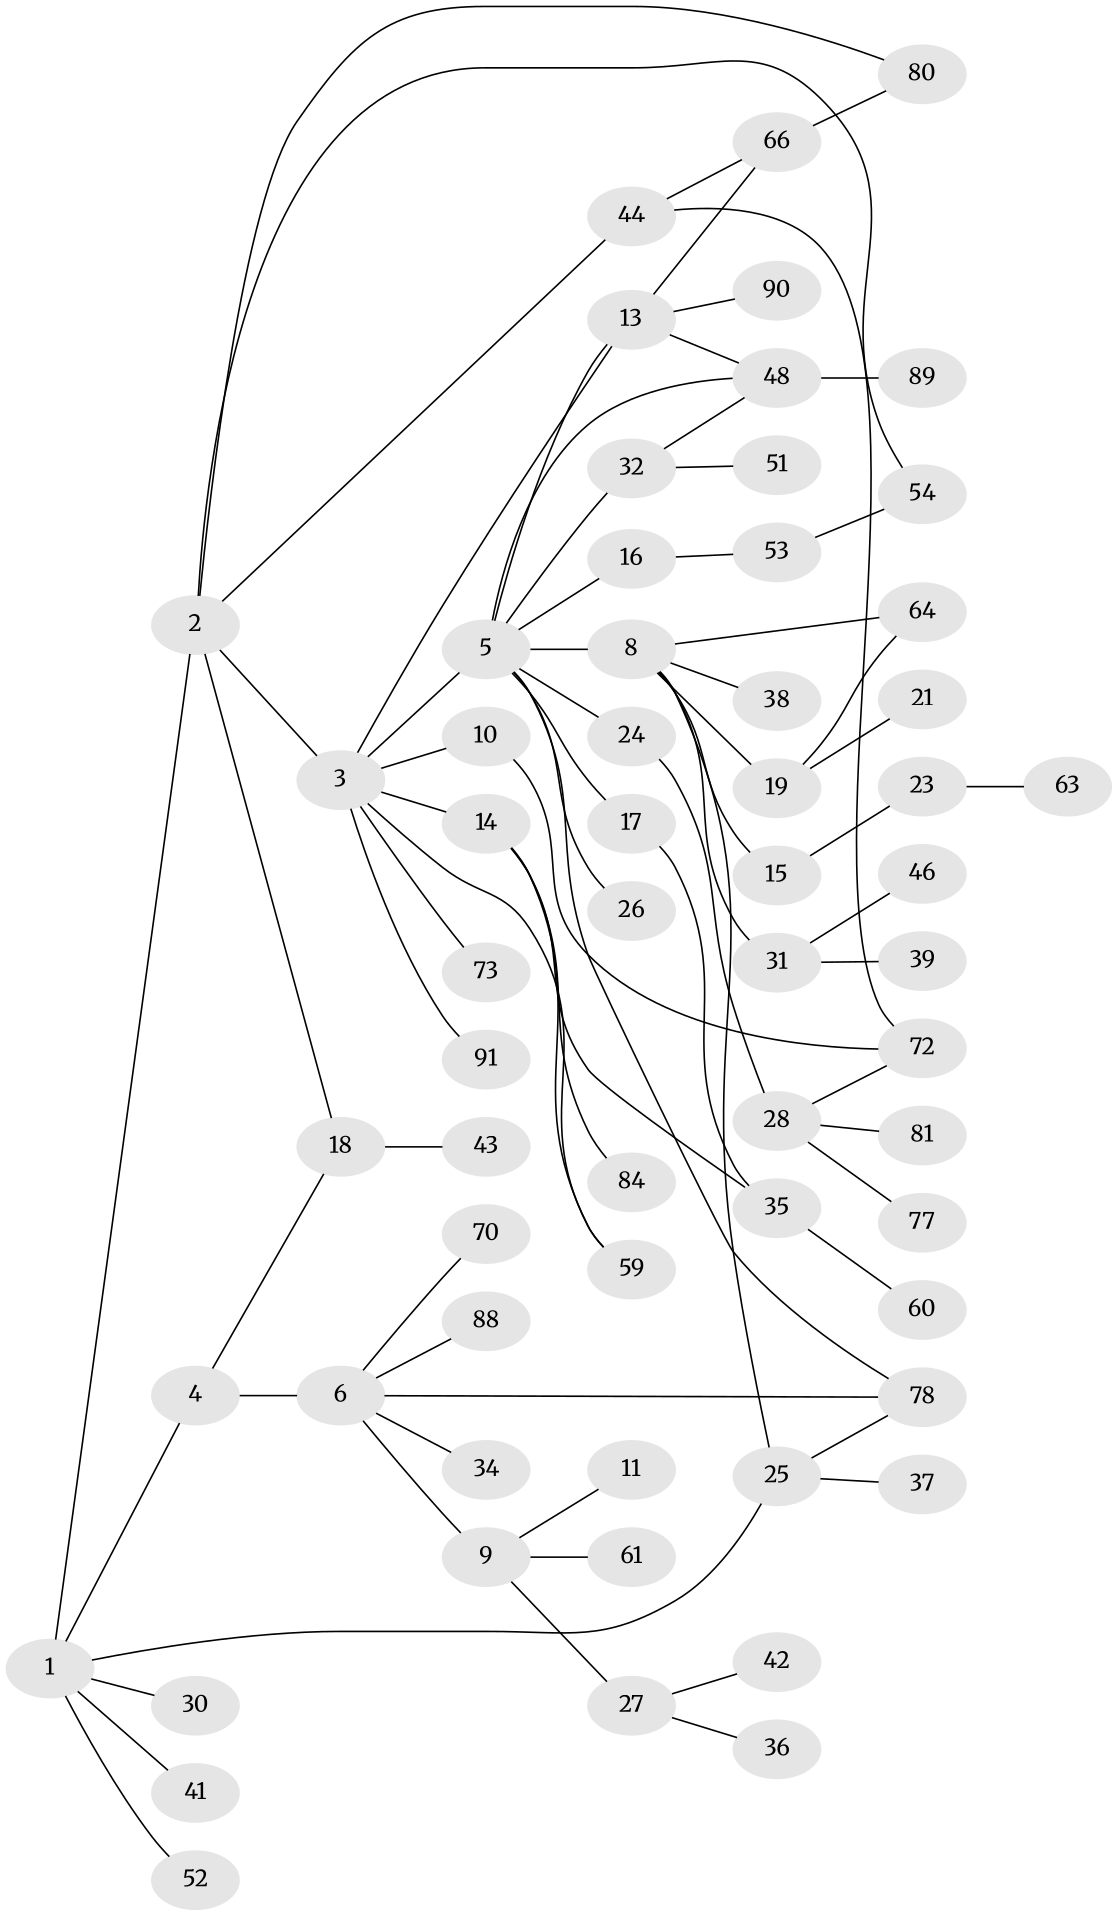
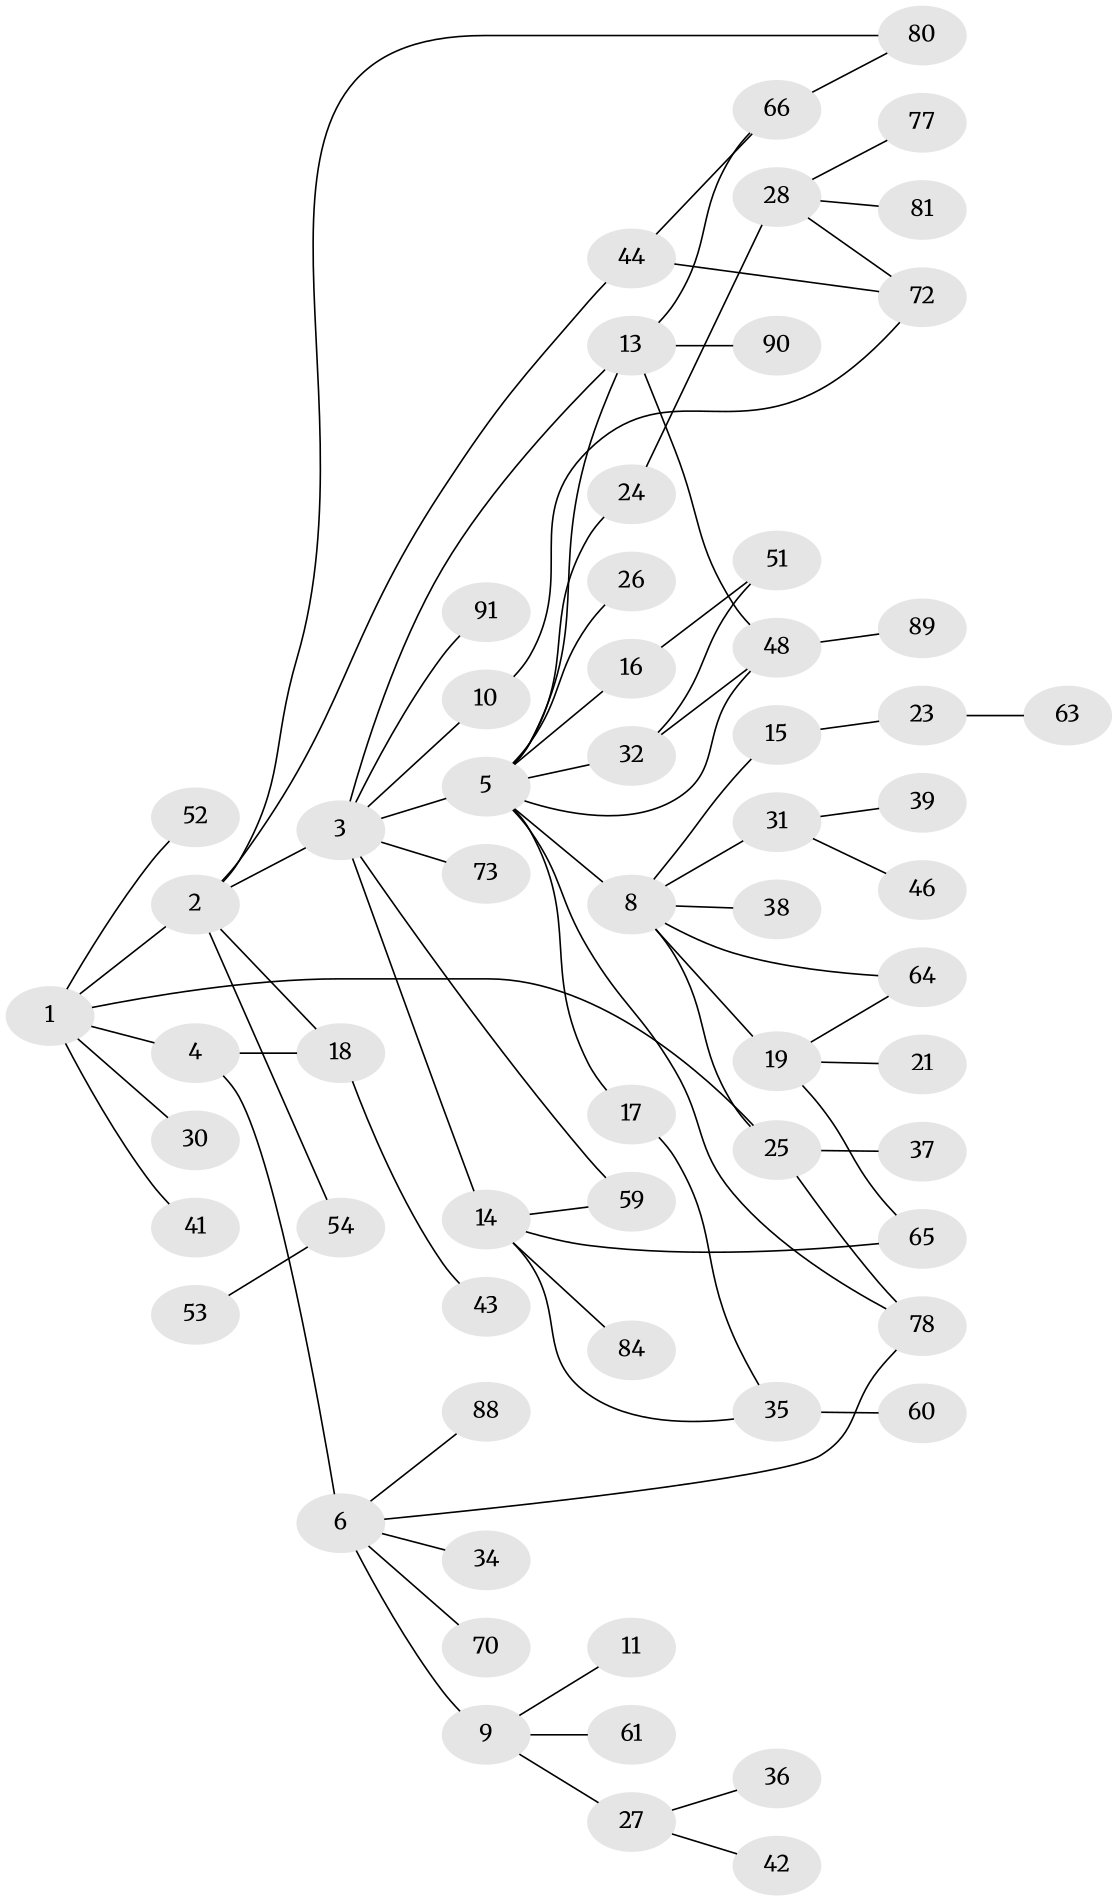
edge "53" -- "16": now "51" -- "16"
node "65": added
